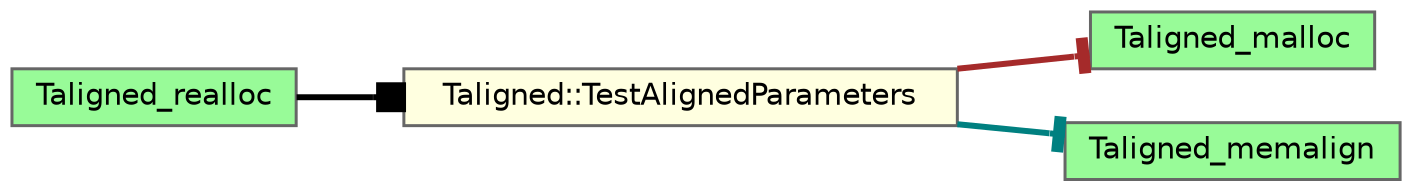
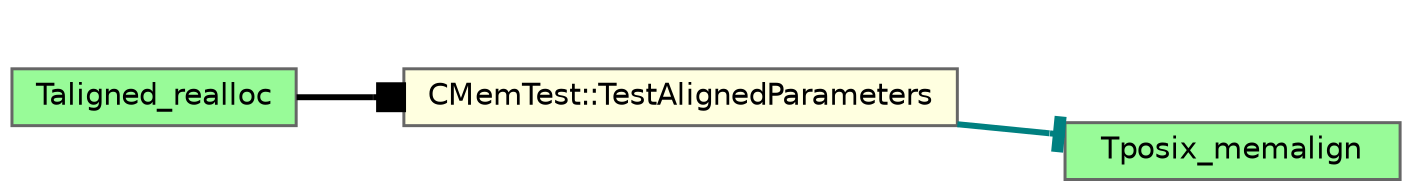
node "Taligned_malloc": removed
node "Taligned::TestAlignedParameters": label "Taligned::TestAlignedParameters" -> "CMemTest::TestAlignedParameters"
node "Taligned_memalign": label "Taligned_memalign" -> "Tposix_memalign"
